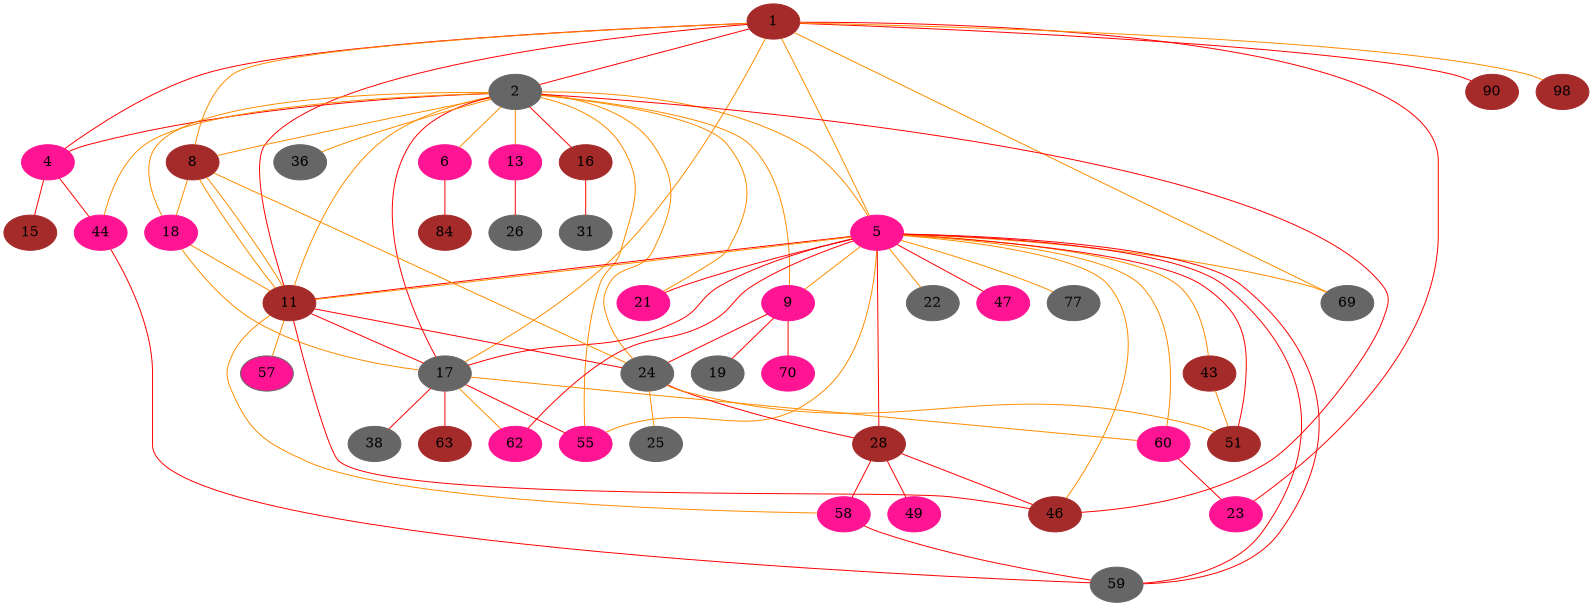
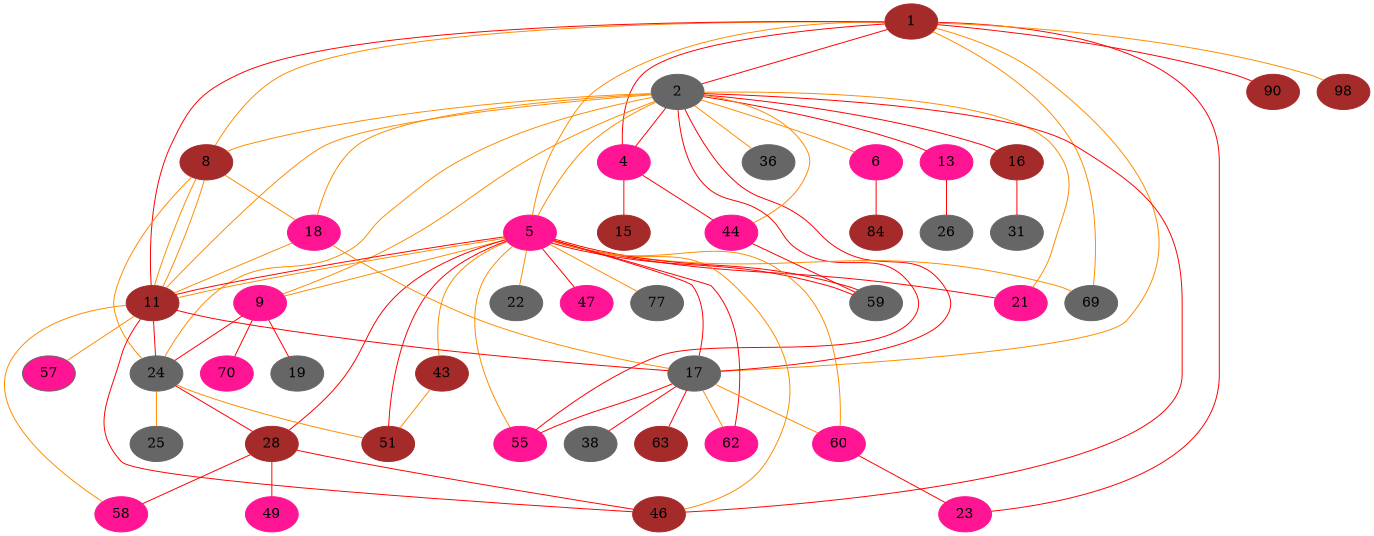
edge "2" -- "13": color darkorange -> red
edge "2" -- "55": color darkorange -> red
edge "58" -- "59": removed
